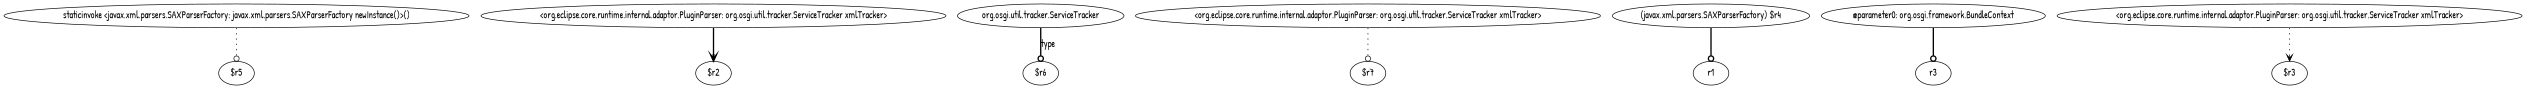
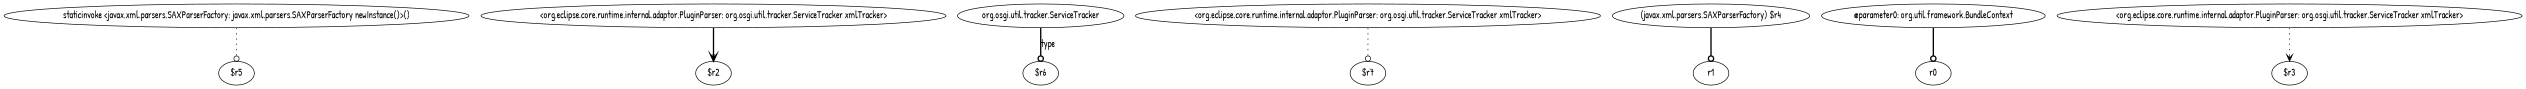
node "@parameter0: org.osgi.framework.BundleContext": label "@parameter0: org.osgi.framework.BundleContext" -> "@parameter0: org.util.framework.BundleContext"
node "r3": label "r3" -> "r0"
